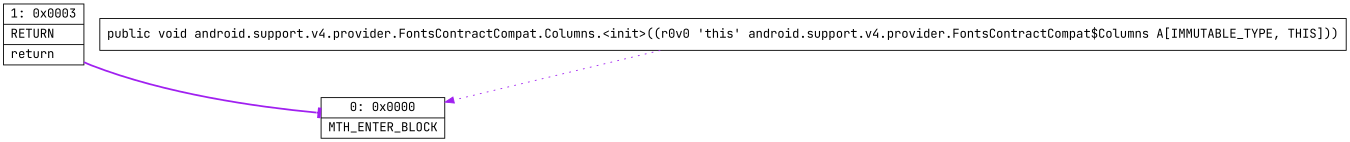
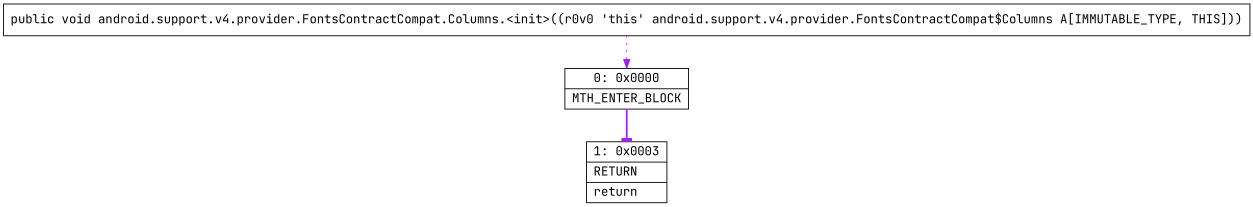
edge "1: 0x0003" -> "0: 0x0000": reversed
